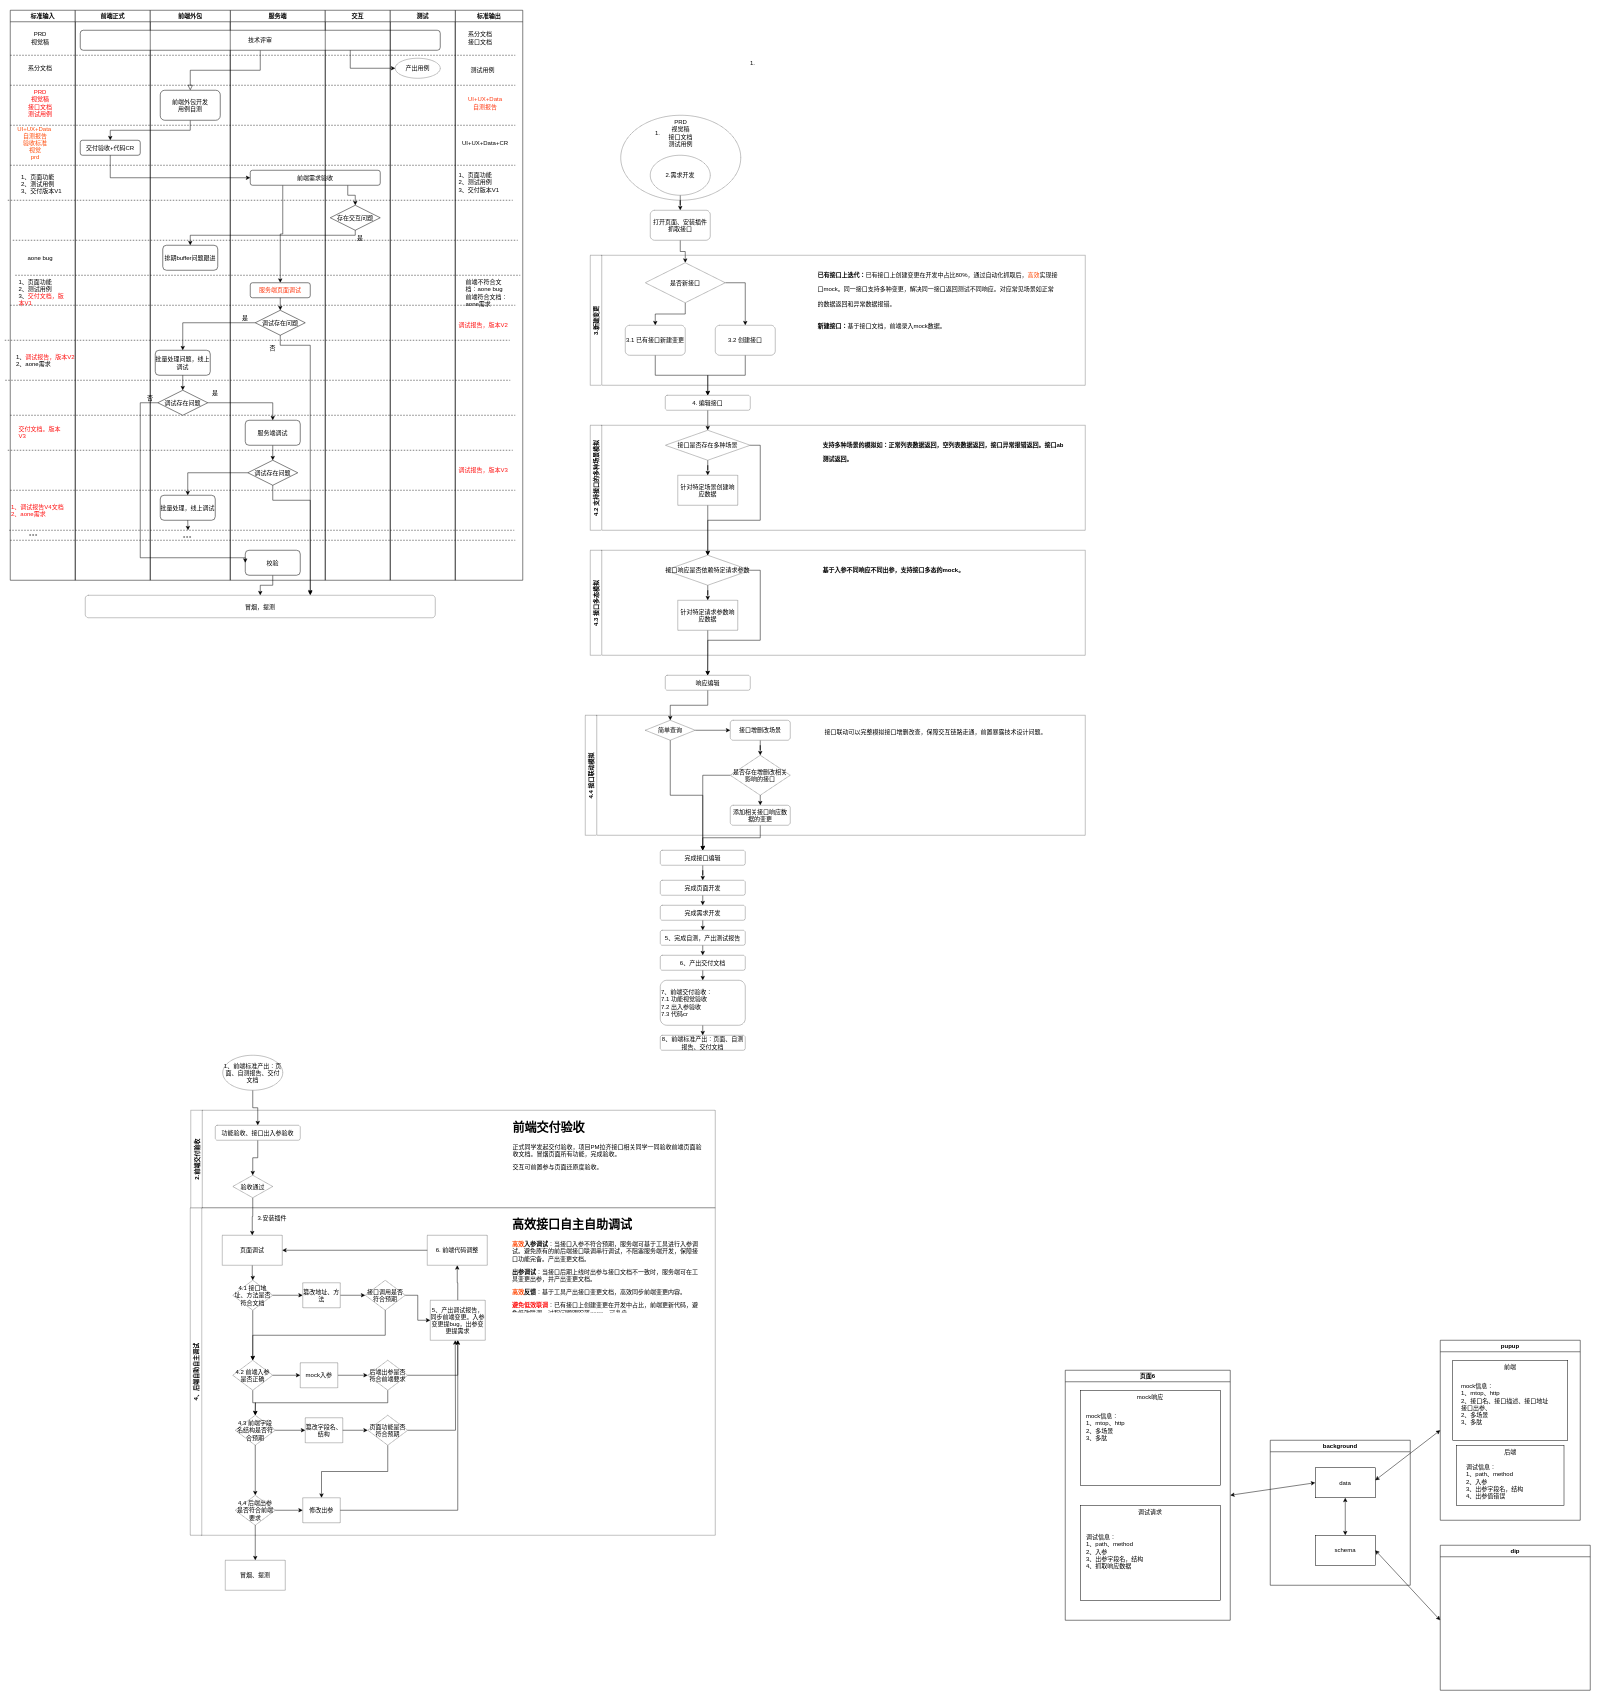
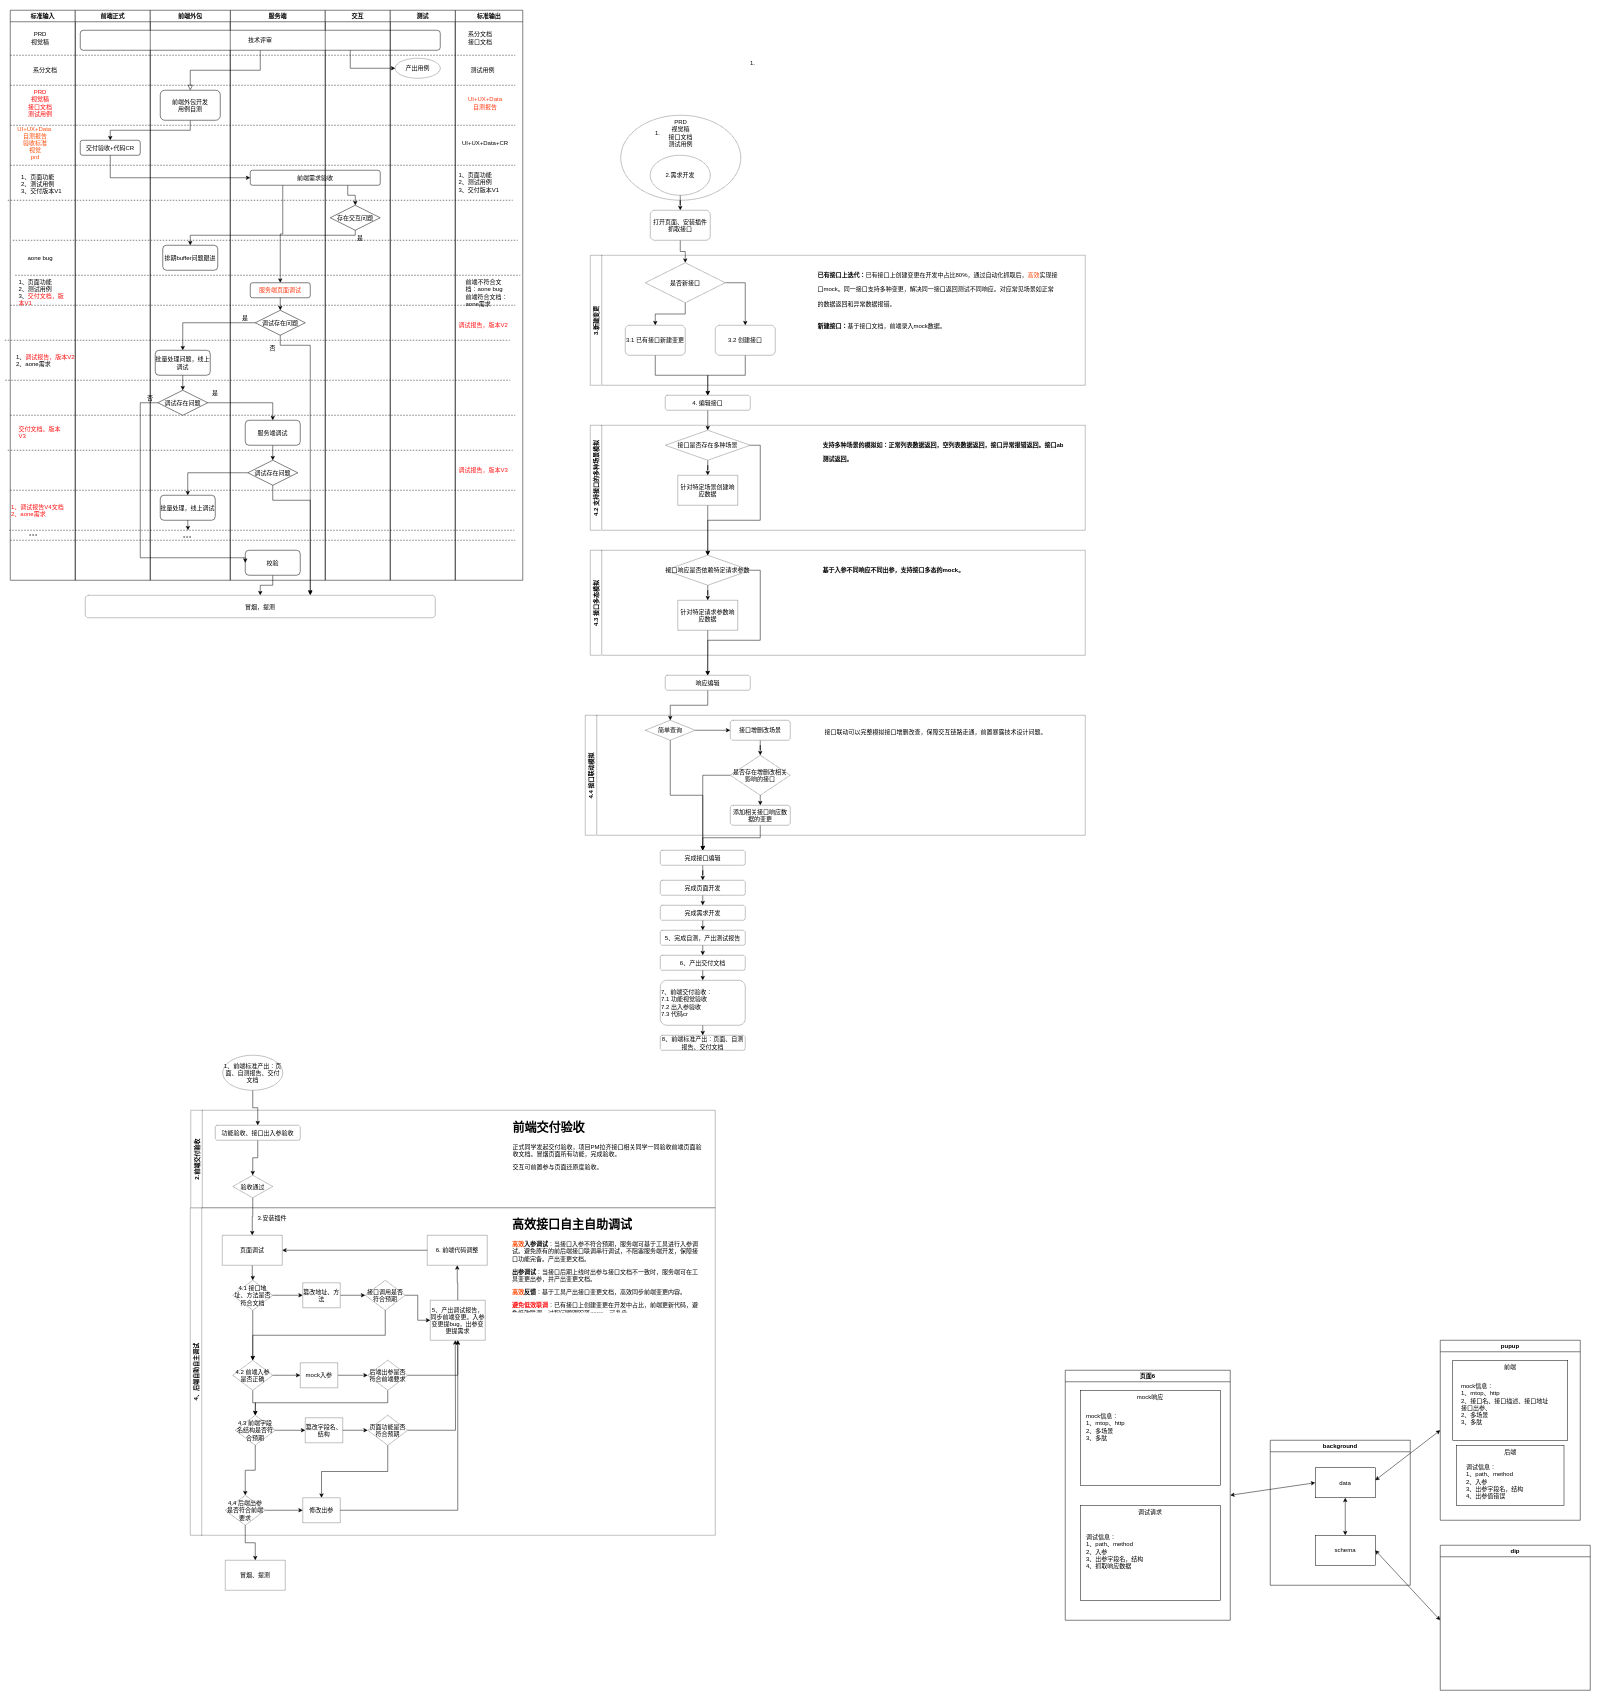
node "系分文档": moved (40, 68) -> (45, 70)
node "4.4 后端出参是否符合前端要求": moved (255, 1510) -> (245, 1510)
